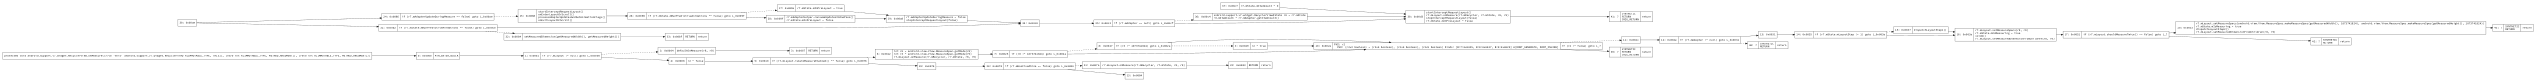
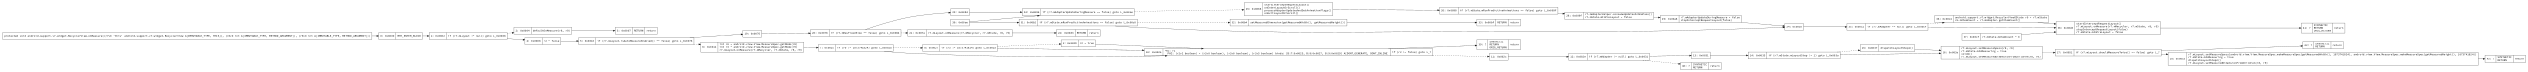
node "27: 0x009a": removed
edge "23: 0x0084" -> "24: 0x0086": added
